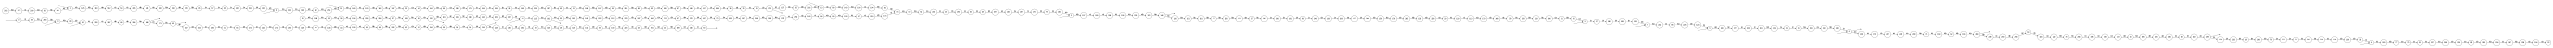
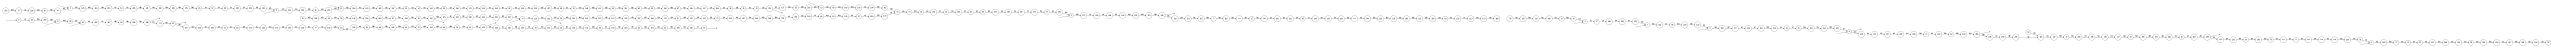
edge "148" -> "279": removed, label "a|c"
edge "43" -> "109": reversed
edge "293" -> "60": now "293" -> "103"
